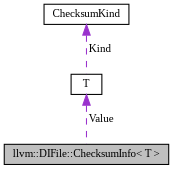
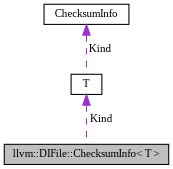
node "ChecksumKind": label "ChecksumKind" -> "ChecksumInfo"
edge "llvm::DIFile::ChecksumInfo< T >" -> "T": label " Value" -> " Kind"
